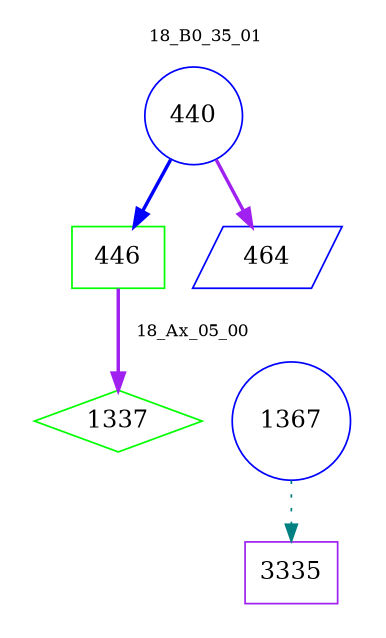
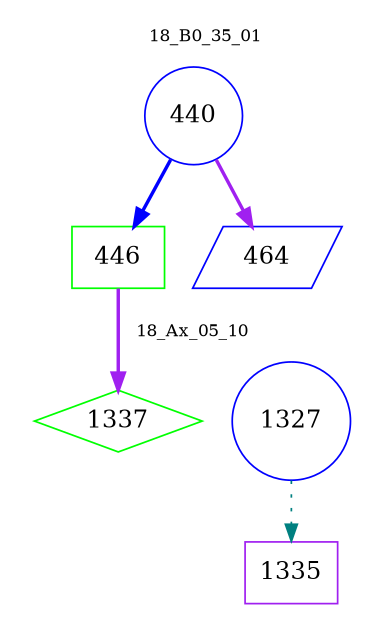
cluster "18_Ax_05_00": label "18_Ax_05_00" -> "18_Ax_05_10"
node "1367": label "1367" -> "1327"
node "3335": label "3335" -> "1335"
